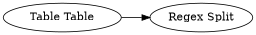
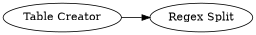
node "Table Table": label "Table Table" -> "Table Creator"
